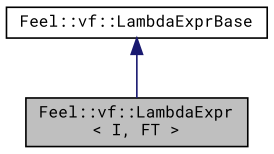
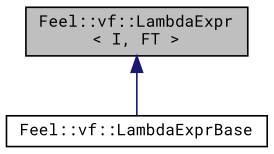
edge "Feel::vf::LambdaExpr < I, FT >" -> "Feel::vf::LambdaExprBase": reversed
